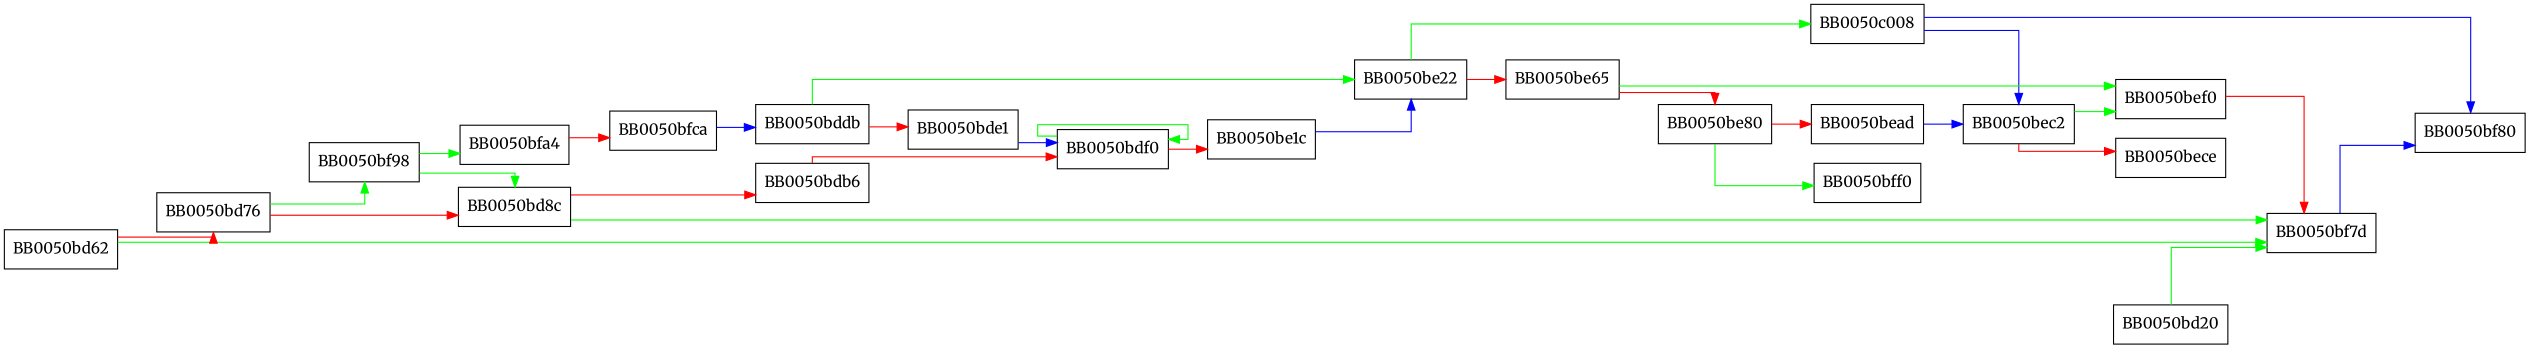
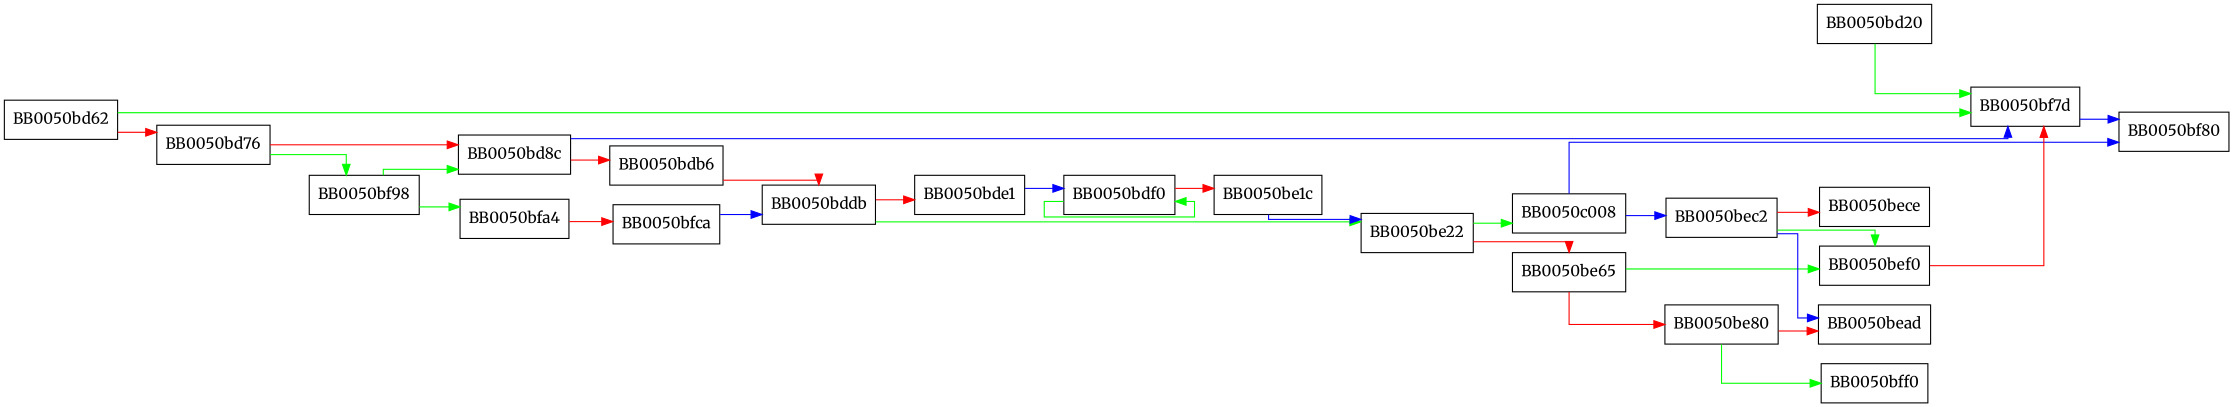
edge "BB0050bead" -> "BB0050bec2": reversed
edge "BB0050bdb6" -> "BB0050bdf0": now "BB0050bdb6" -> "BB0050bddb"
edge "BB0050bd8c" -> "BB0050bf7d": color green -> blue
